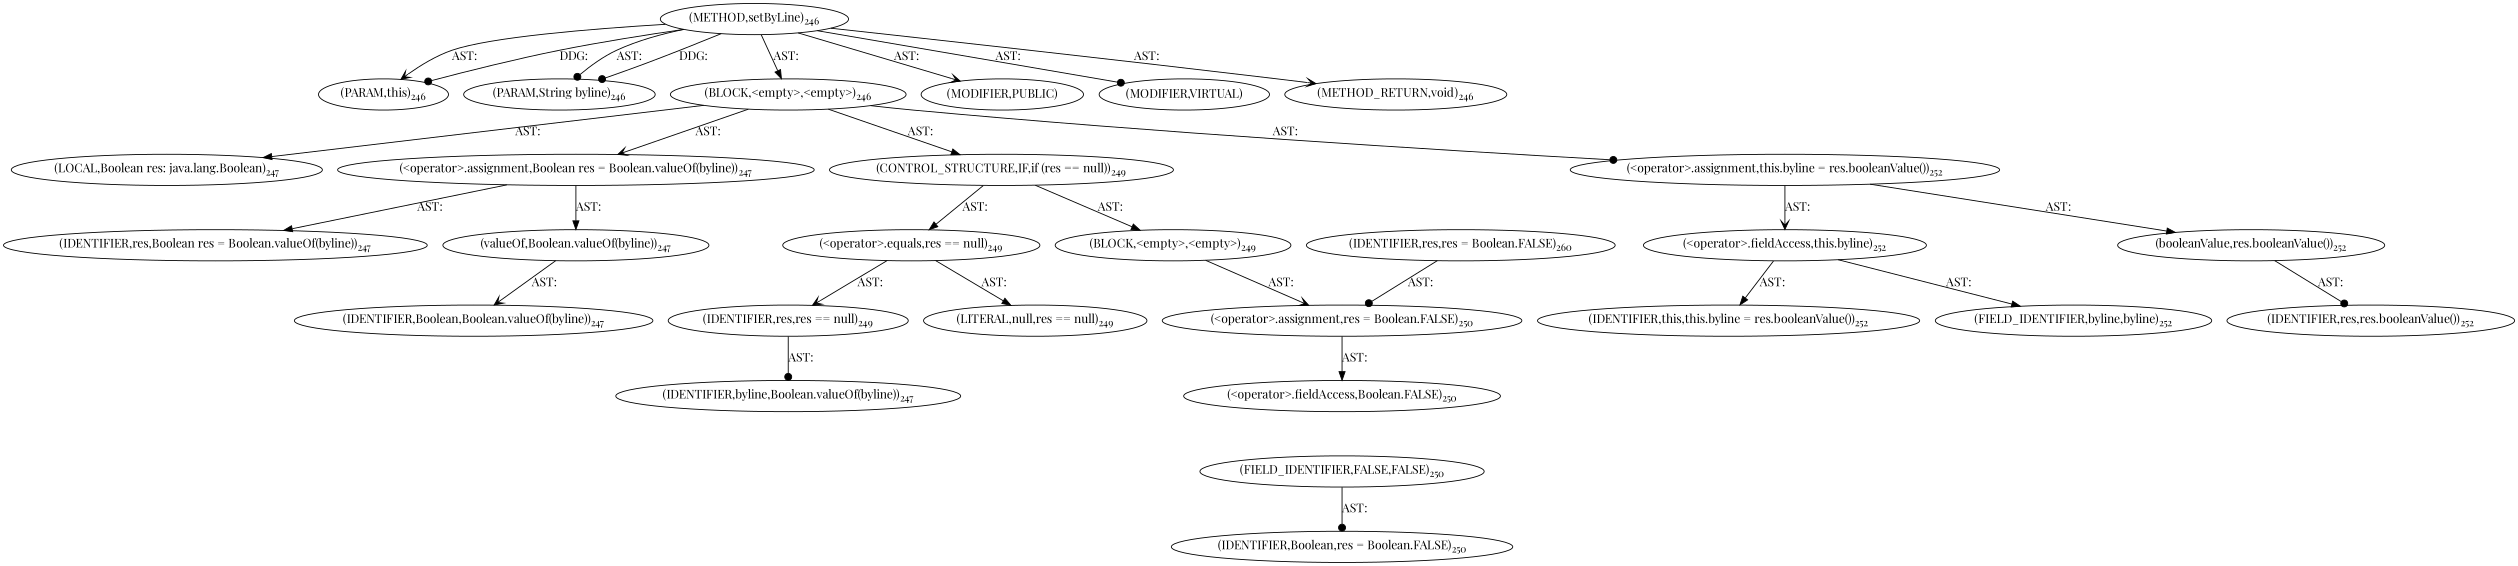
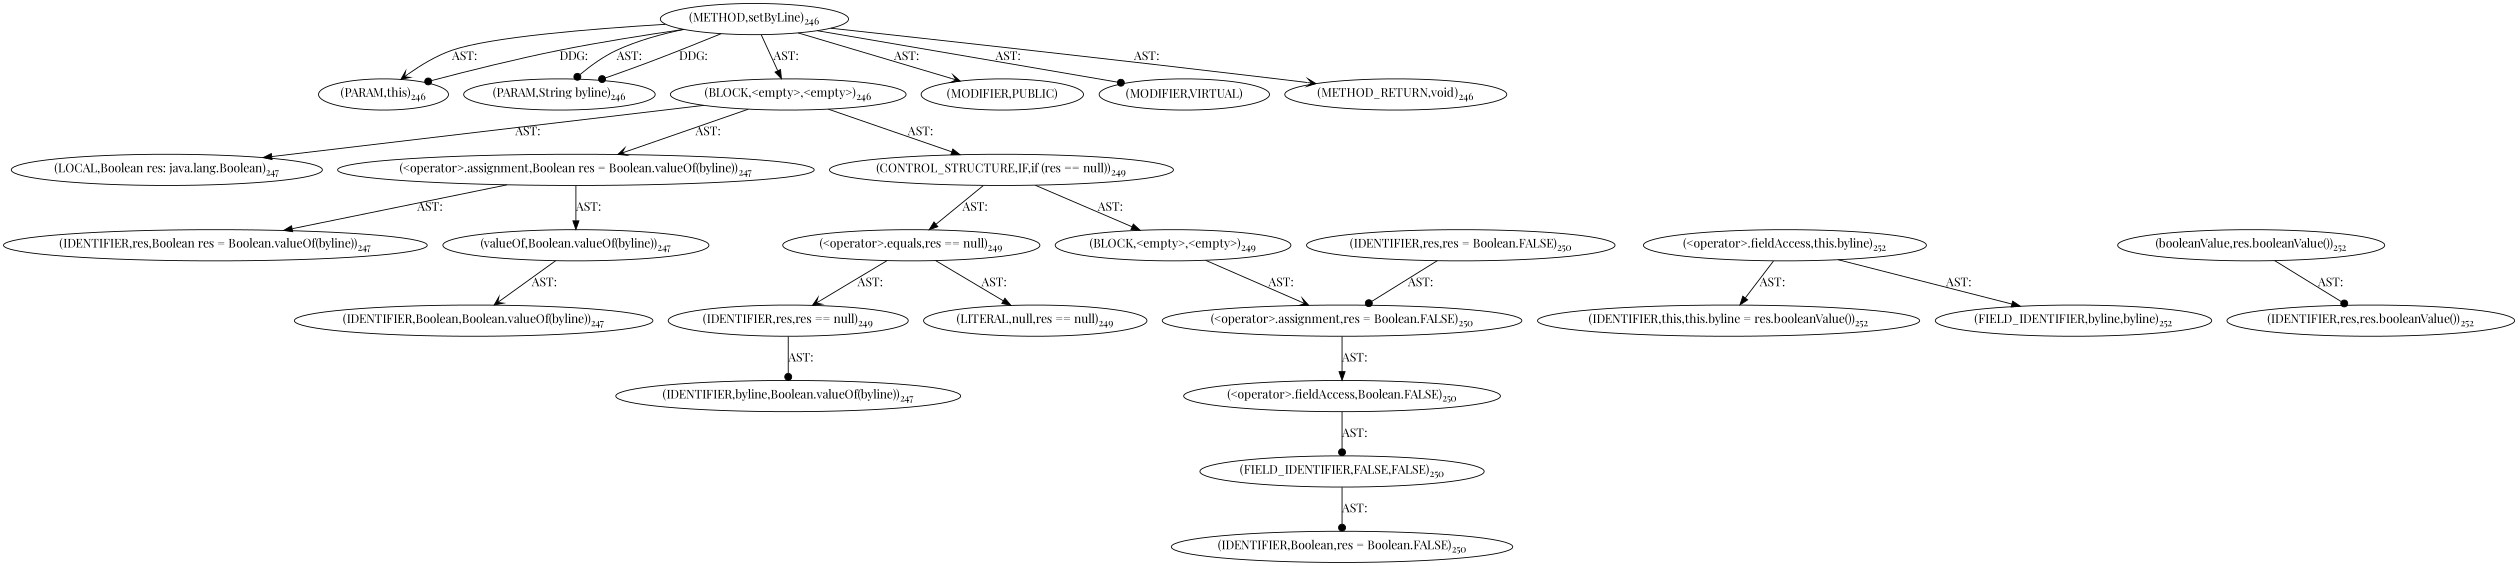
node "(<operator>.assignment,this.byline = res.booleanValue())": removed
node "(IDENTIFIER,res,res = Boolean.FALSE)": text "260" -> "250"
edge "(<operator>.fieldAccess,Boolean.FALSE)" -> "(FIELD_IDENTIFIER,FALSE,FALSE)": added, label "AST:"
